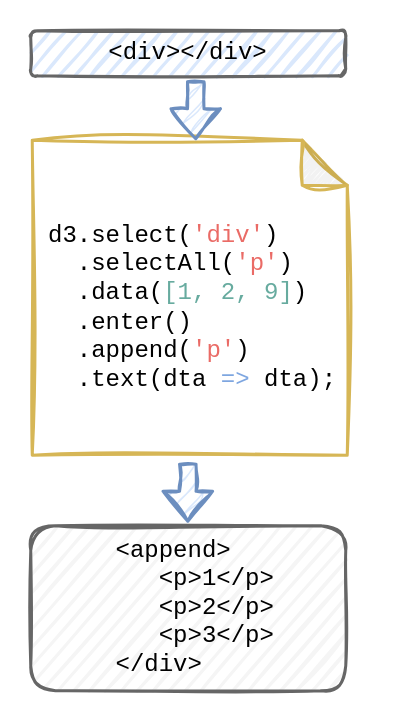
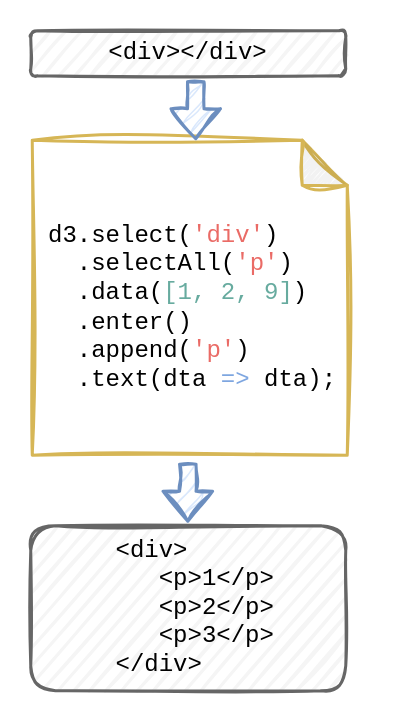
node "<div></div>": fillcolor #dae8fc -> #f5f5f5
node "<append> <p>1</p> <p>2</p> <p>3</p></div>": label "<append> <p>1</p> <p>2</p> <p>3</p></div>" -> "<div> <p>1</p> <p>2</p> <p>3</p></div>"
